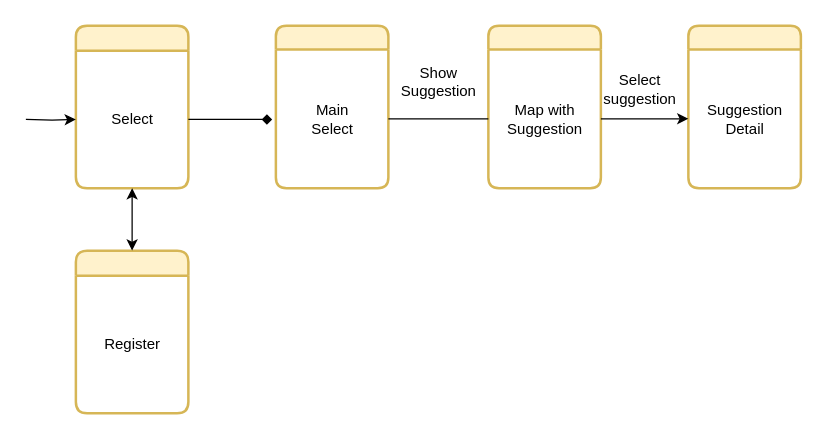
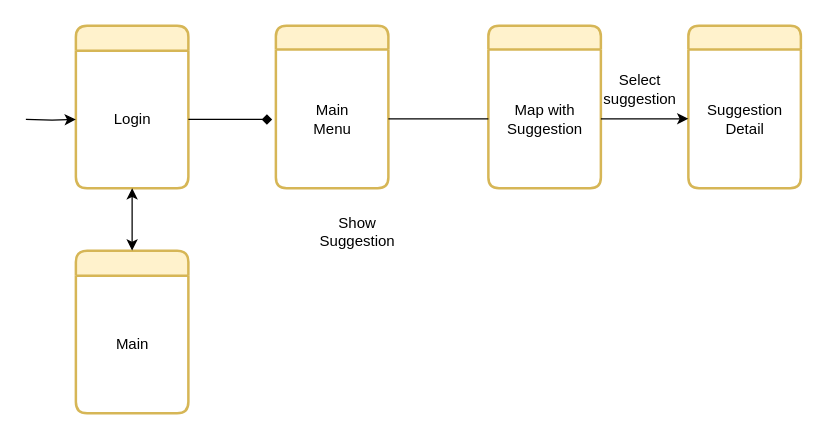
node "Show Suggestion": moved (438, 82) -> (357, 232)
node "Select": label "Select" -> "Login"
node "Main Select": label "Main Select" -> "Main Menu"
node "Register": label "Register" -> "Main"
